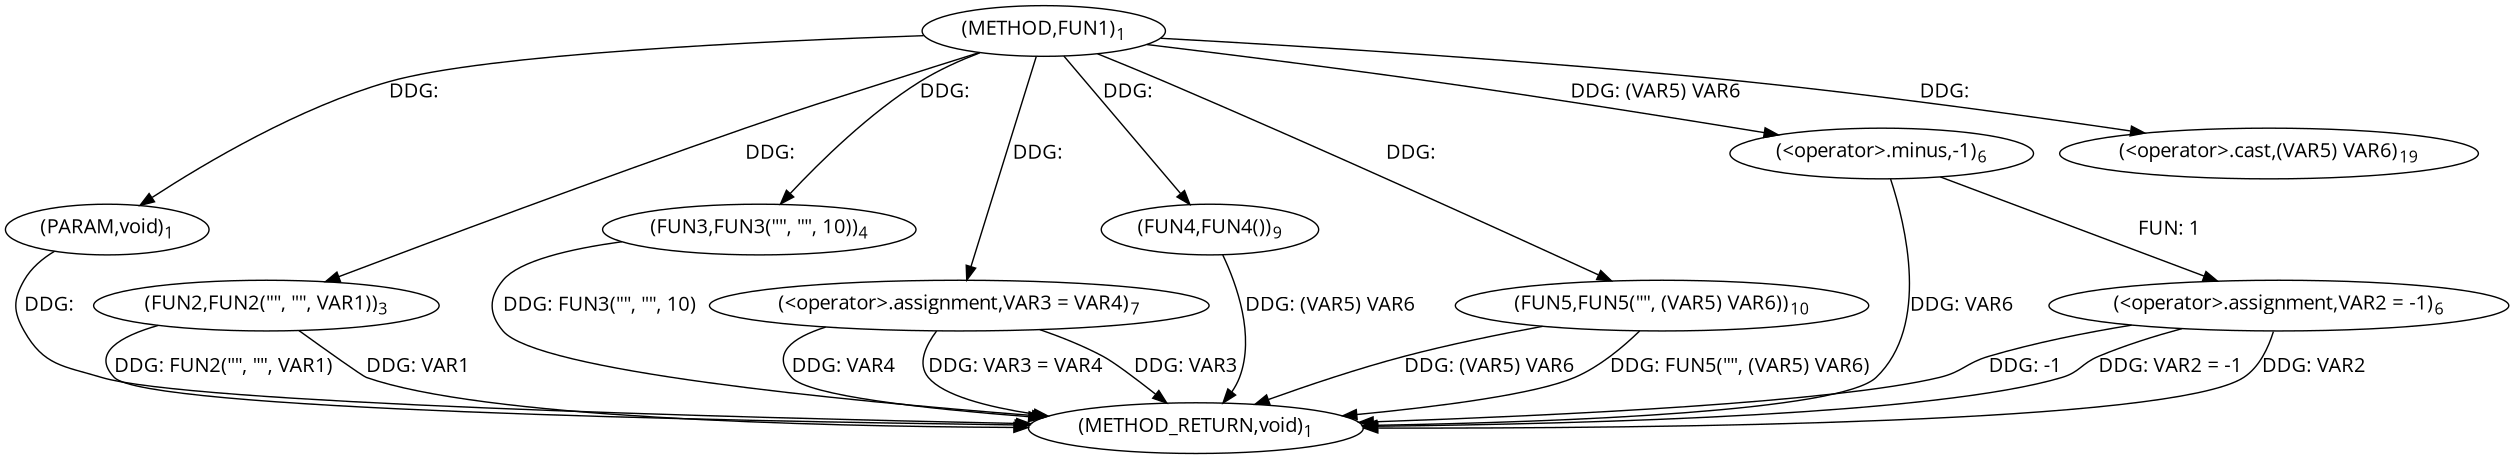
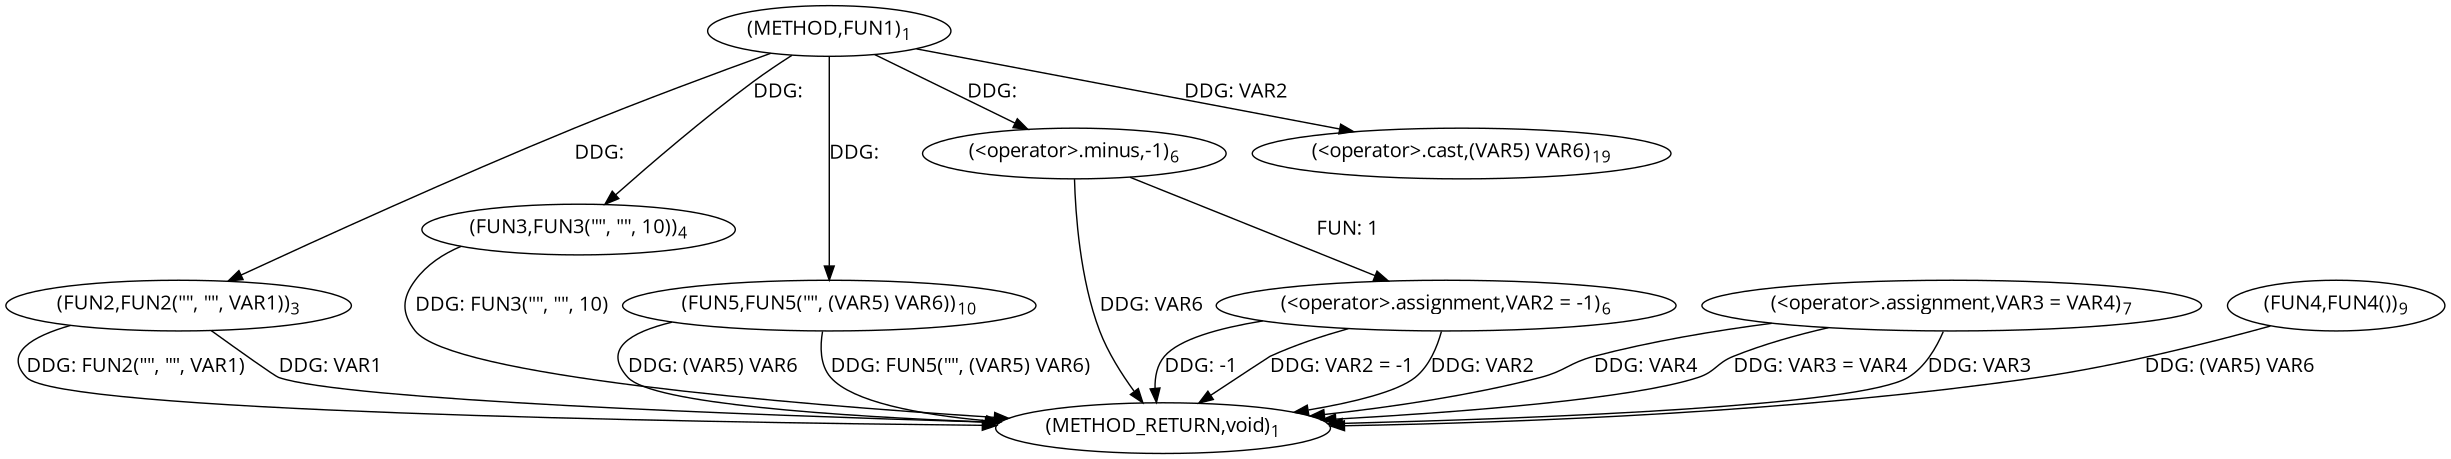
edge "(METHOD,FUN1)" -> "(<operator>.minus,-1)": label "DDG: (VAR5) VAR6" -> "DDG: "
edge "(METHOD,FUN1)" -> "(<operator>.cast,(VAR5) VAR6)": label "DDG: " -> "DDG: VAR2"
edge "(METHOD,FUN1)" -> "(FUN4,FUN4())": removed, label "DDG:"
edge "(METHOD,FUN1)" -> "(<operator>.assignment,VAR3 = VAR4)": removed, label "DDG:"
node "(PARAM,void)": removed
